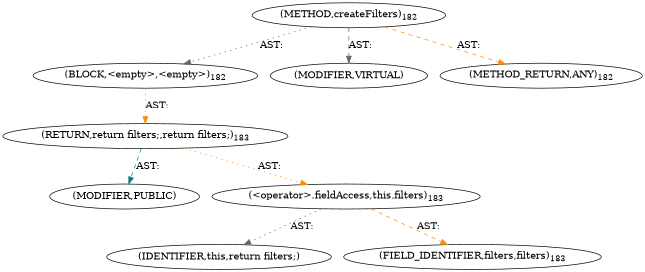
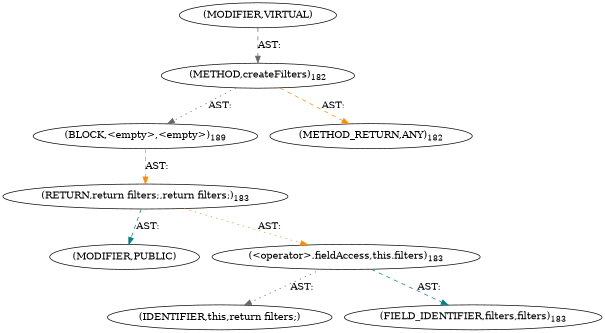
edge "(METHOD,createFilters)" -> "(MODIFIER,VIRTUAL)": reversed
node "(BLOCK,<empty>,<empty>)": text "182" -> "189"
edge "(BLOCK,<empty>,<empty>)" -> "(RETURN,return filters;,return filters;)": style dotted -> dashed
edge "(<operator>.fieldAccess,this.filters)" -> "(FIELD_IDENTIFIER,filters,filters)": color darkorange -> teal
